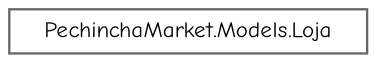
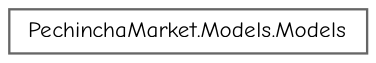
node "PechinchaMarket.Models.Loja": label "PechinchaMarket.Models.Loja" -> "PechinchaMarket.Models.Models"
